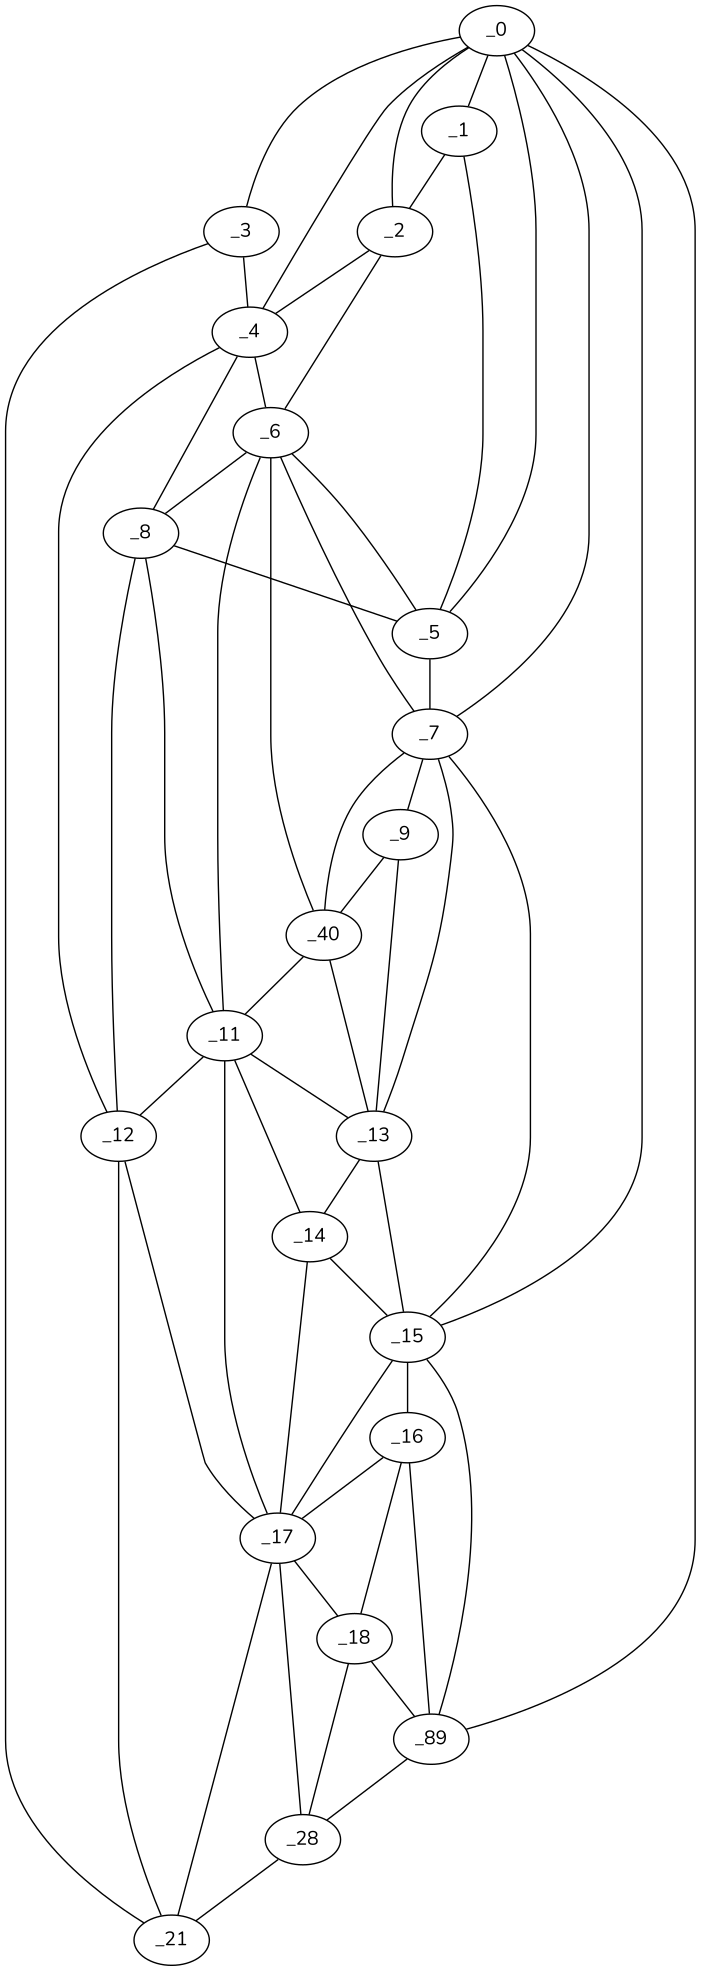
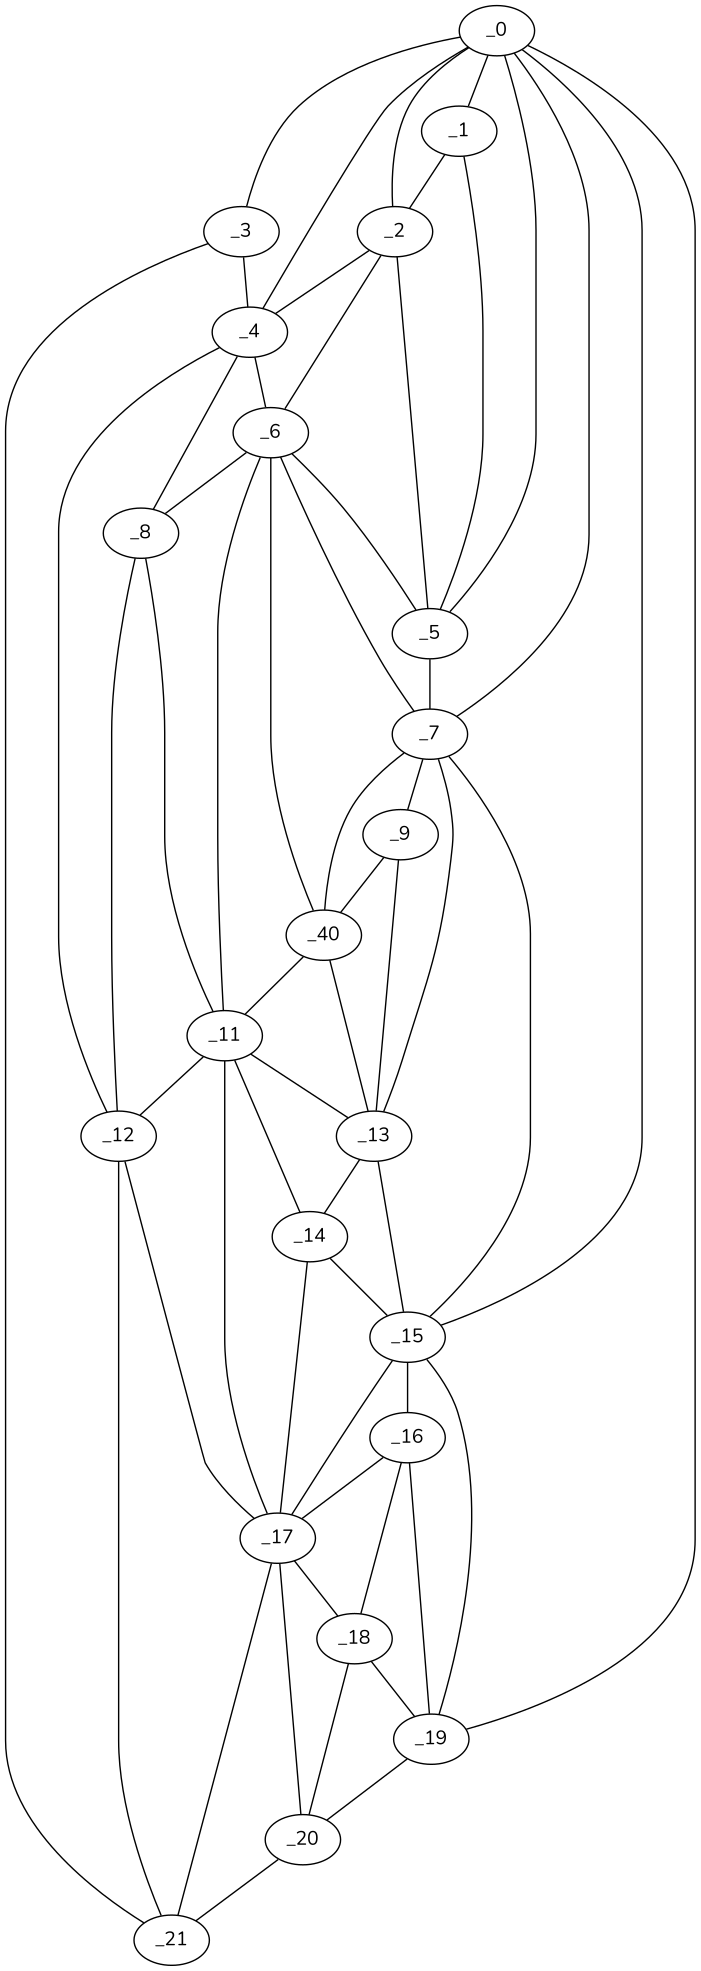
edge "_8" -- "_5": now "_2" -- "_5"
node "_89": label "_89" -> "_19"
node "_28": label "_28" -> "_20"
